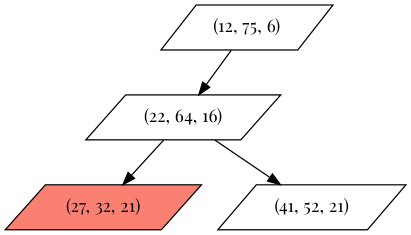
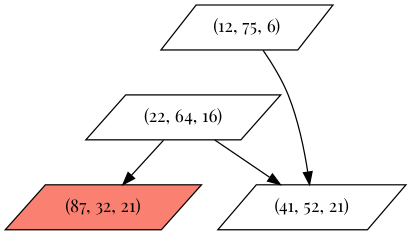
edge "(12, 75, 6)" -> "(22, 64, 16)": now "(12, 75, 6)" -> "(41, 52, 21)"
node "(27, 32, 21)": label "(27, 32, 21)" -> "(87, 32, 21)"
